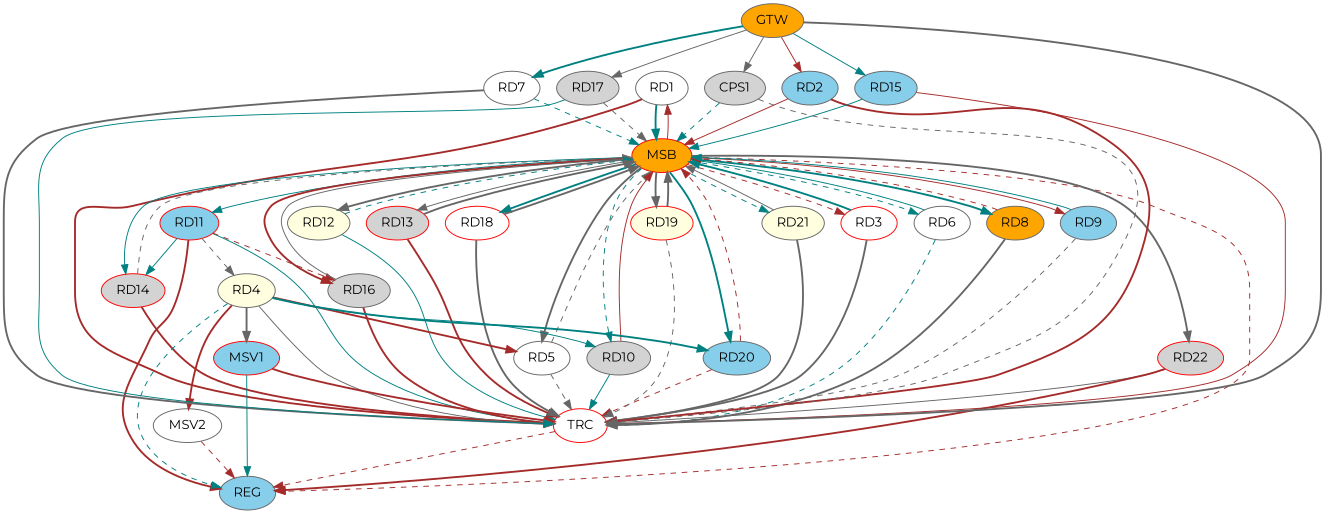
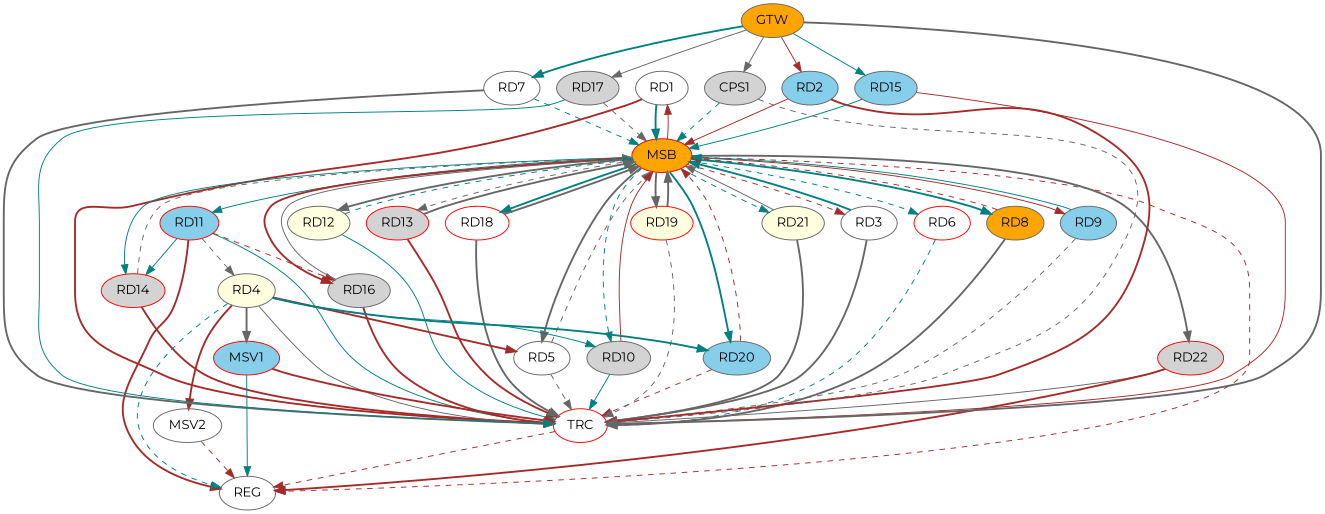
edge "MSB" -> "RD13": style solid -> dashed
edge "RD6" -> "MSB": removed
node "RD3": color red -> gray40
node "RD6": color gray40 -> red
node "REG": fillcolor skyblue -> white
